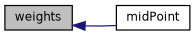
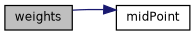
edge "midPoint" -> "weights": reversed
